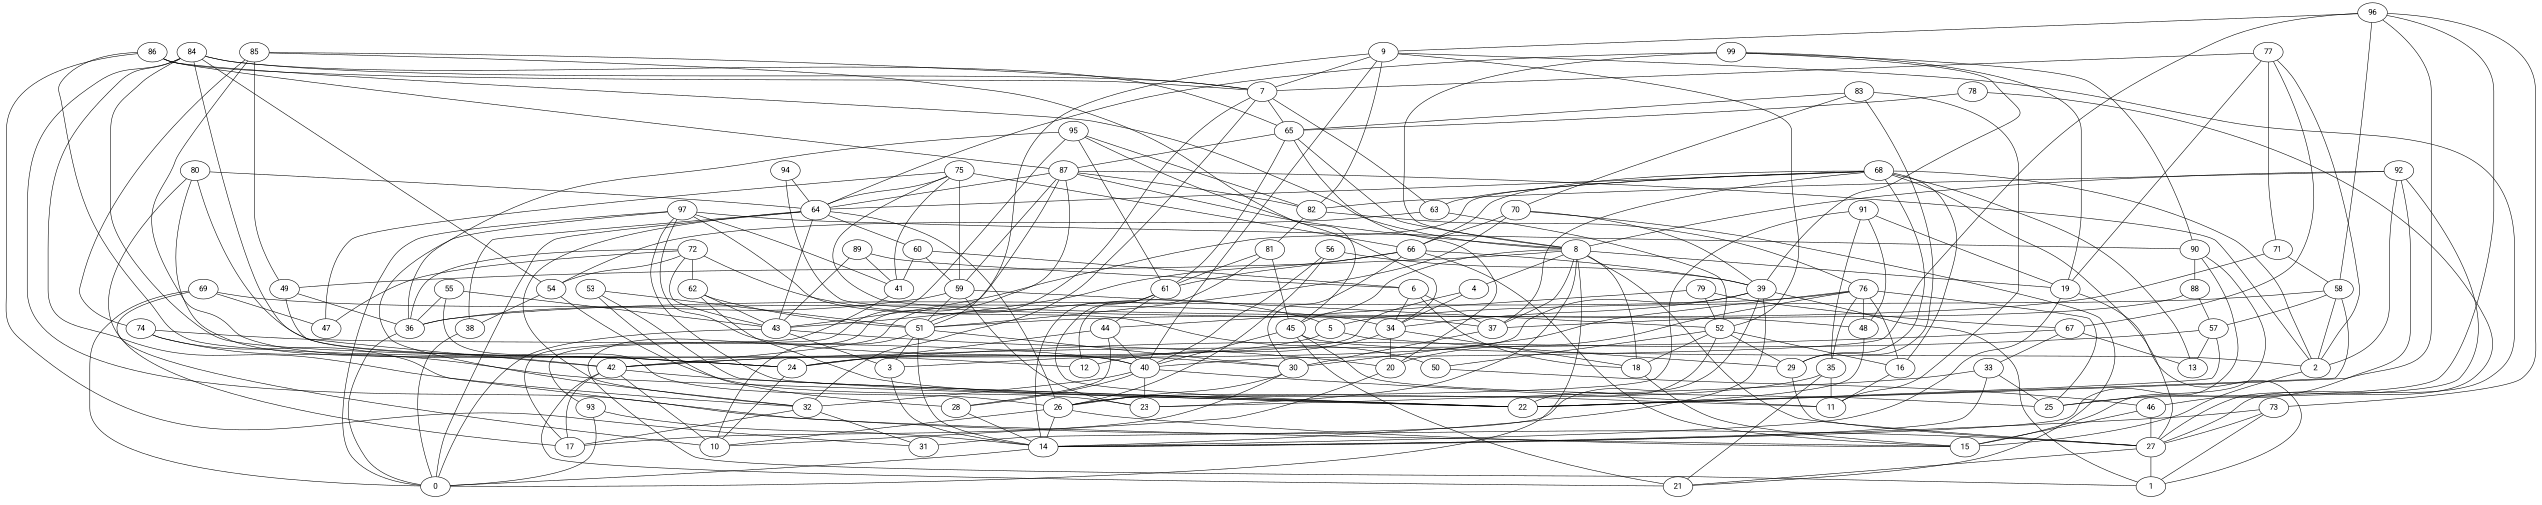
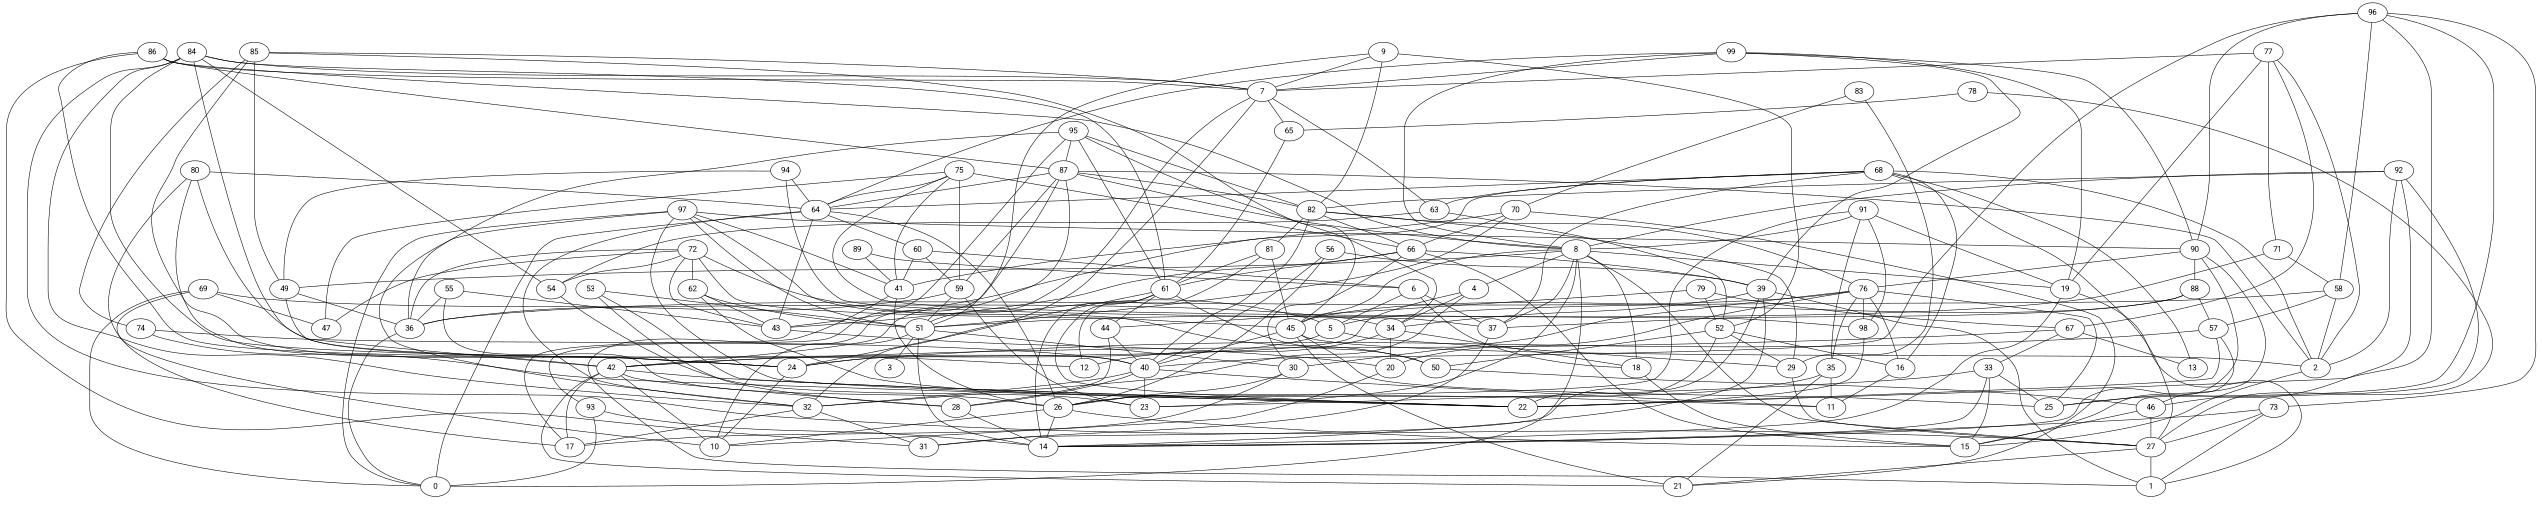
edge "96" -- "9": now "96" -- "90"
edge "84" -- "65": now "84" -- "61"
edge "99" -- "7": added
edge "83" -- "65": removed
edge "9" -- "27": removed
edge "65" -- "87": now "95" -- "87"
edge "94" -- "49": added
edge "68" -- "66": now "82" -- "66"
edge "9" -- "40": now "82" -- "40"
edge "65" -- "8": now "91" -- "8"
edge "70" -- "39": now "70" -- "41"
edge "83" -- "11": removed
edge "65" -- "20": removed
edge "90" -- "76": added
edge "68" -- "29": now "82" -- "29"
edge "89" -- "43": removed
edge "88" -- "45": added
edge "59" -- "52": removed
edge "6" -- "34": now "6" -- "5"
edge "72" -- "45": added
node "38": removed
node "48": label "48" -> "98"
edge "61" -- "50": added
edge "43" -- "0": removed
edge "43" -- "3": removed
edge "44" -- "24": now "61" -- "24"
edge "37" -- "30": now "37" -- "31"
edge "52" -- "18": removed
edge "57" -- "13": now "57" -- "46"
edge "97" -- "30": now "97" -- "51"
edge "39" -- "3": removed
edge "41" -- "26": added
edge "4" -- "32": added
edge "58" -- "22": removed
edge "42" -- "28": added
edge "3" -- "14": removed
edge "74" -- "15": now "33" -- "15"
edge "14" -- "0": removed
